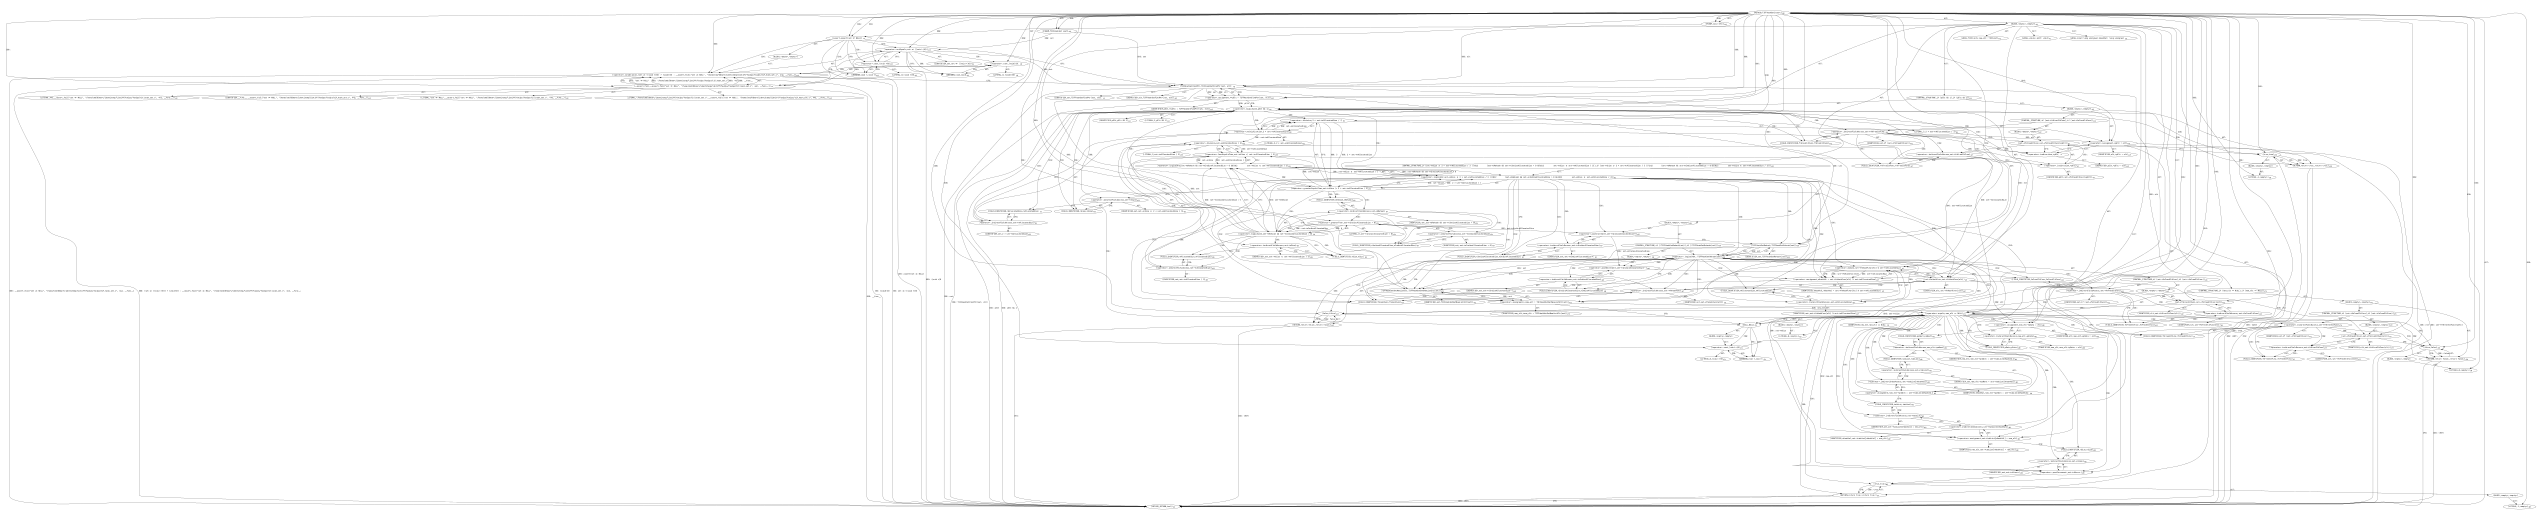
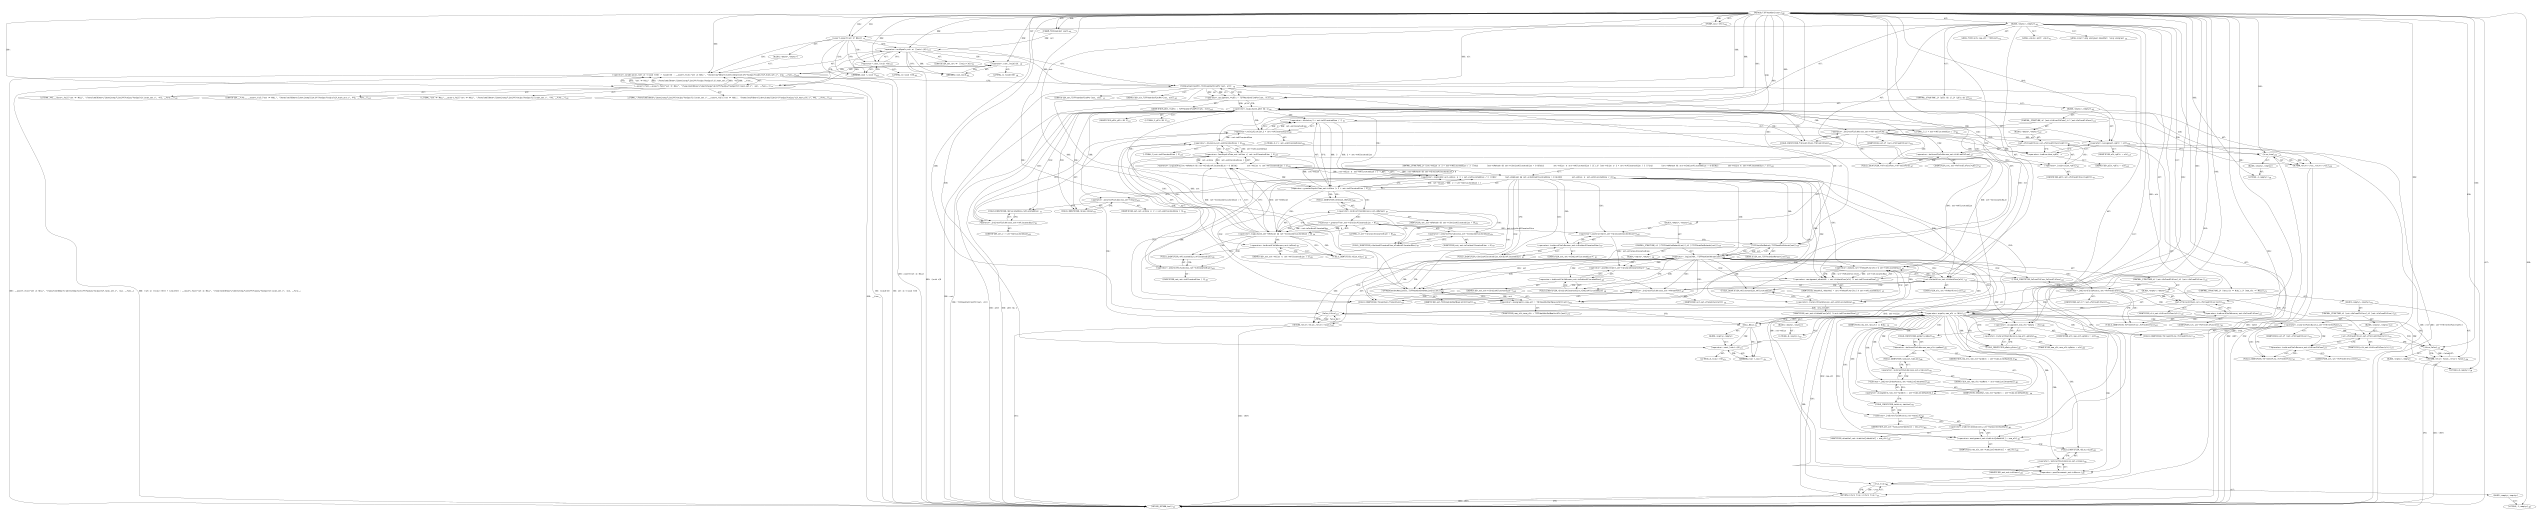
edge "(METHOD,TIFFHashSetInsert)" -> "(<operator>.greaterThan,set->nIndiceAllocatedSize > 0)": removed, label "DDG:"
edge "(PARAM,TIFFHashSet *set)" -> "(TIFFHashSetFindPtr,TIFFHashSetFindPtr(set, elt))": removed, label "DDG: set"
edge "(<operator>.multiplication,2 * set->nAllocatedSize)" -> "(<operator>.division,set->nAllocatedSize / 2)": reversed
node "(IDENTIFIER,set,set->fnFreeEltFunc(*pElt))": added
